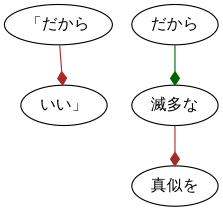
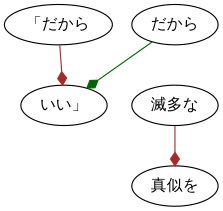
edge "だから" -> "滅多な": now "だから" -> "いい」"
